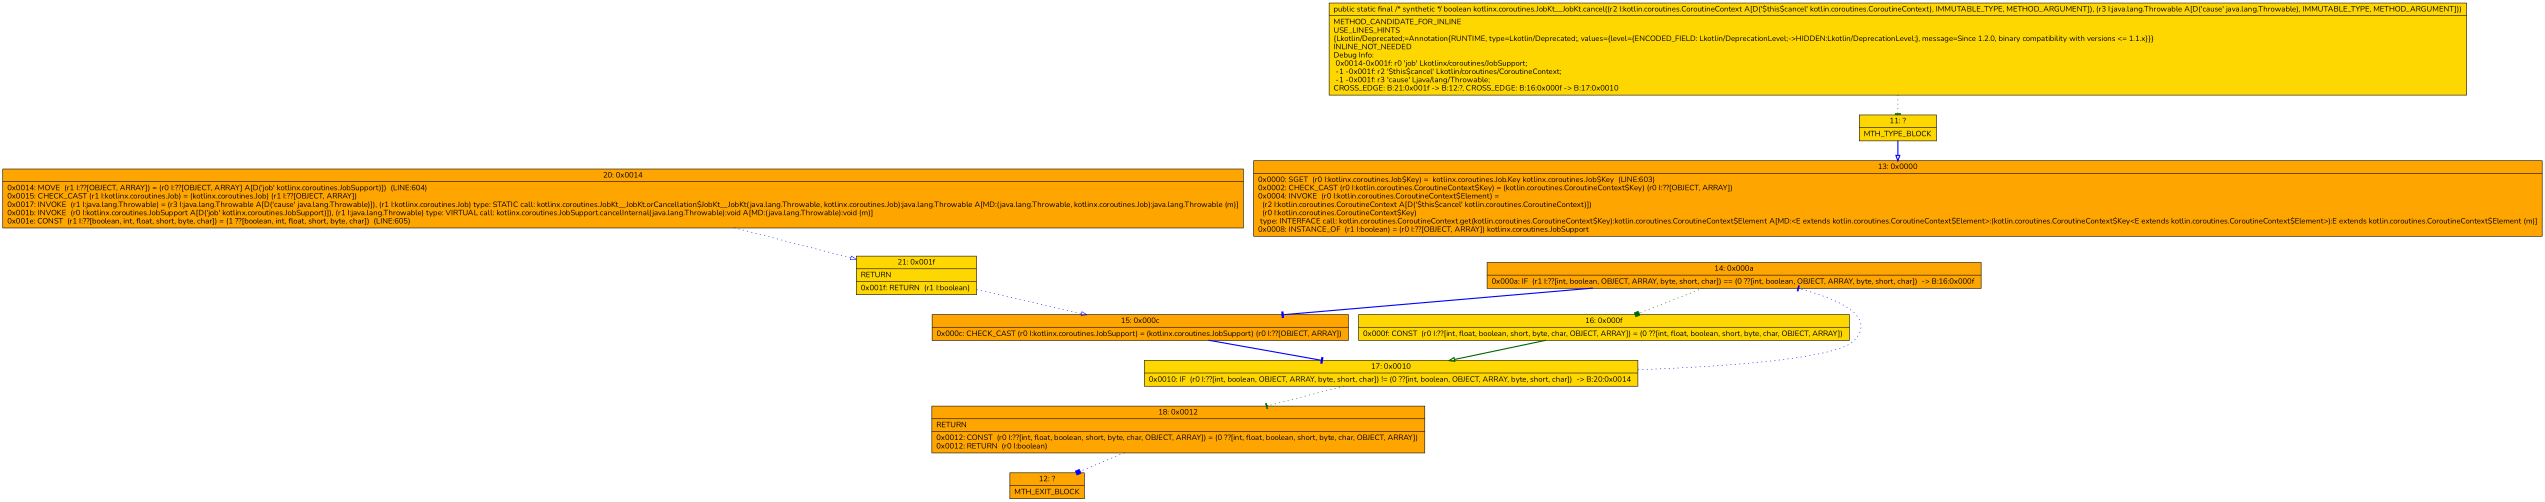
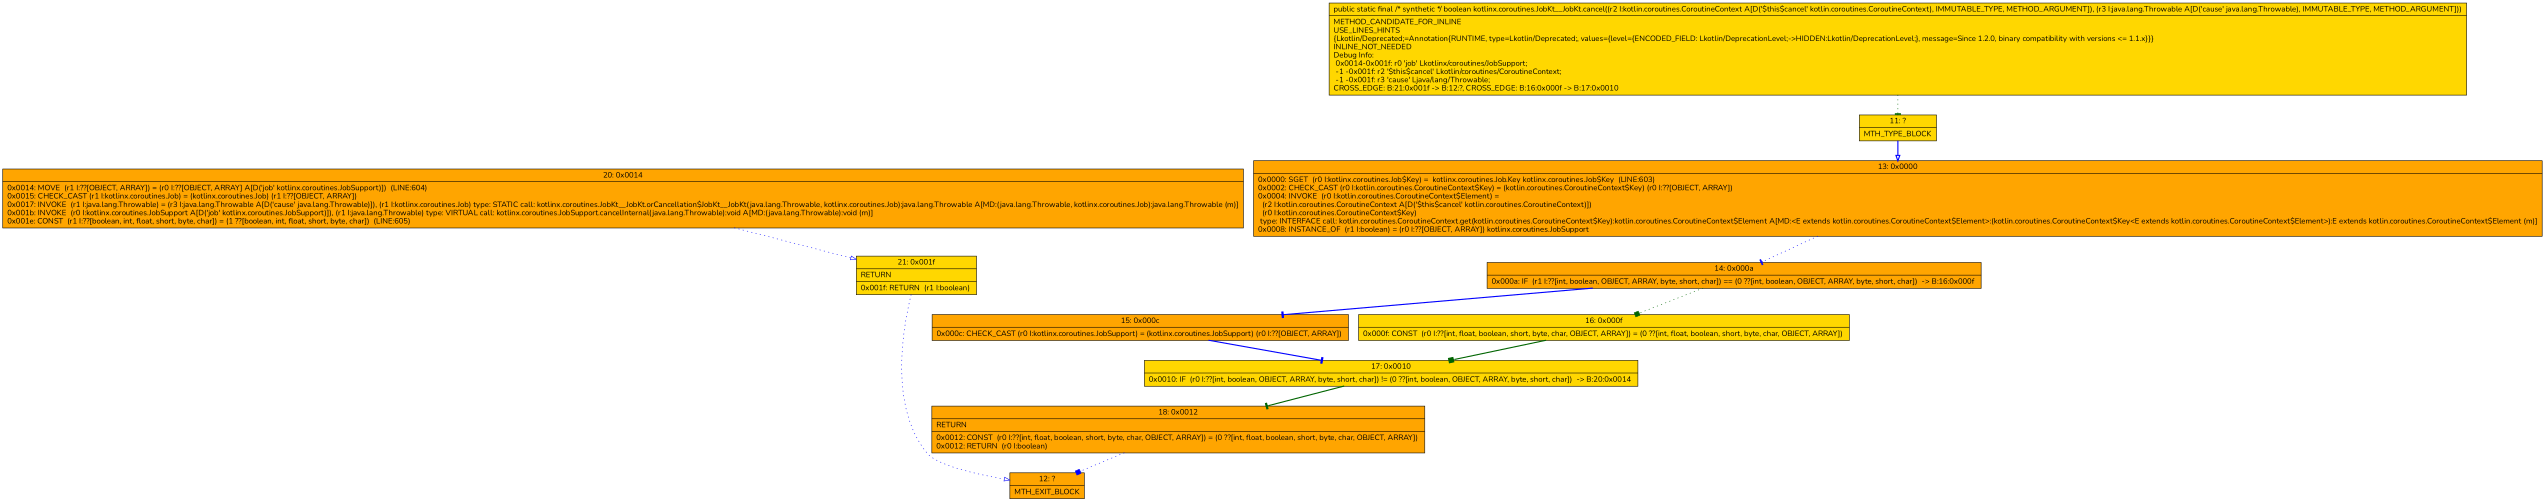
edge "21: 0x001f" -> "15: 0x000c": now "21: 0x001f" -> "12: ?"
edge "16: 0x000f" -> "17: 0x0010": arrowhead onormal -> box
edge "17: 0x0010" -> "14: 0x000a": now "13: 0x0000" -> "14: 0x000a"
edge "17: 0x0010" -> "18: 0x0012": style dotted -> bold
